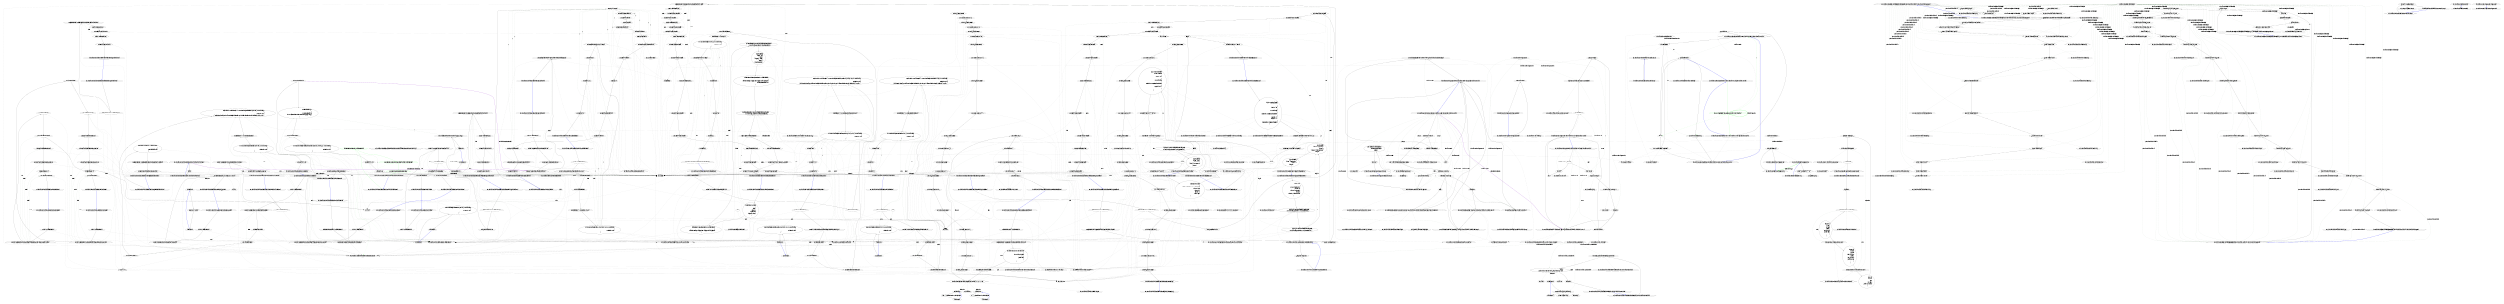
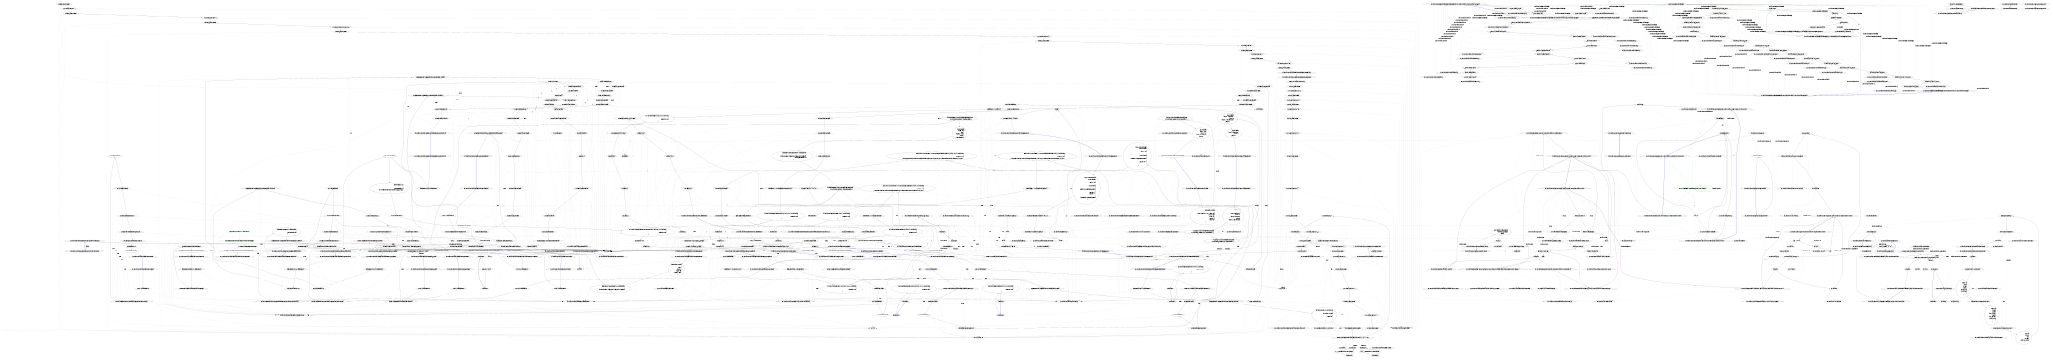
node "JsonProperty p = new JsonProperty { PropertyName = ''abc'' }": added
node "decimalValue.WriteValue(value)": label "decimalValue.WriteValue(value)" -> "writer.WriteValue(value)"
node "KeyValuePair string.StartsWith(string)": label "KeyValuePair string.StartsWith(string)" -> "Entry string.StartsWith(string)"
